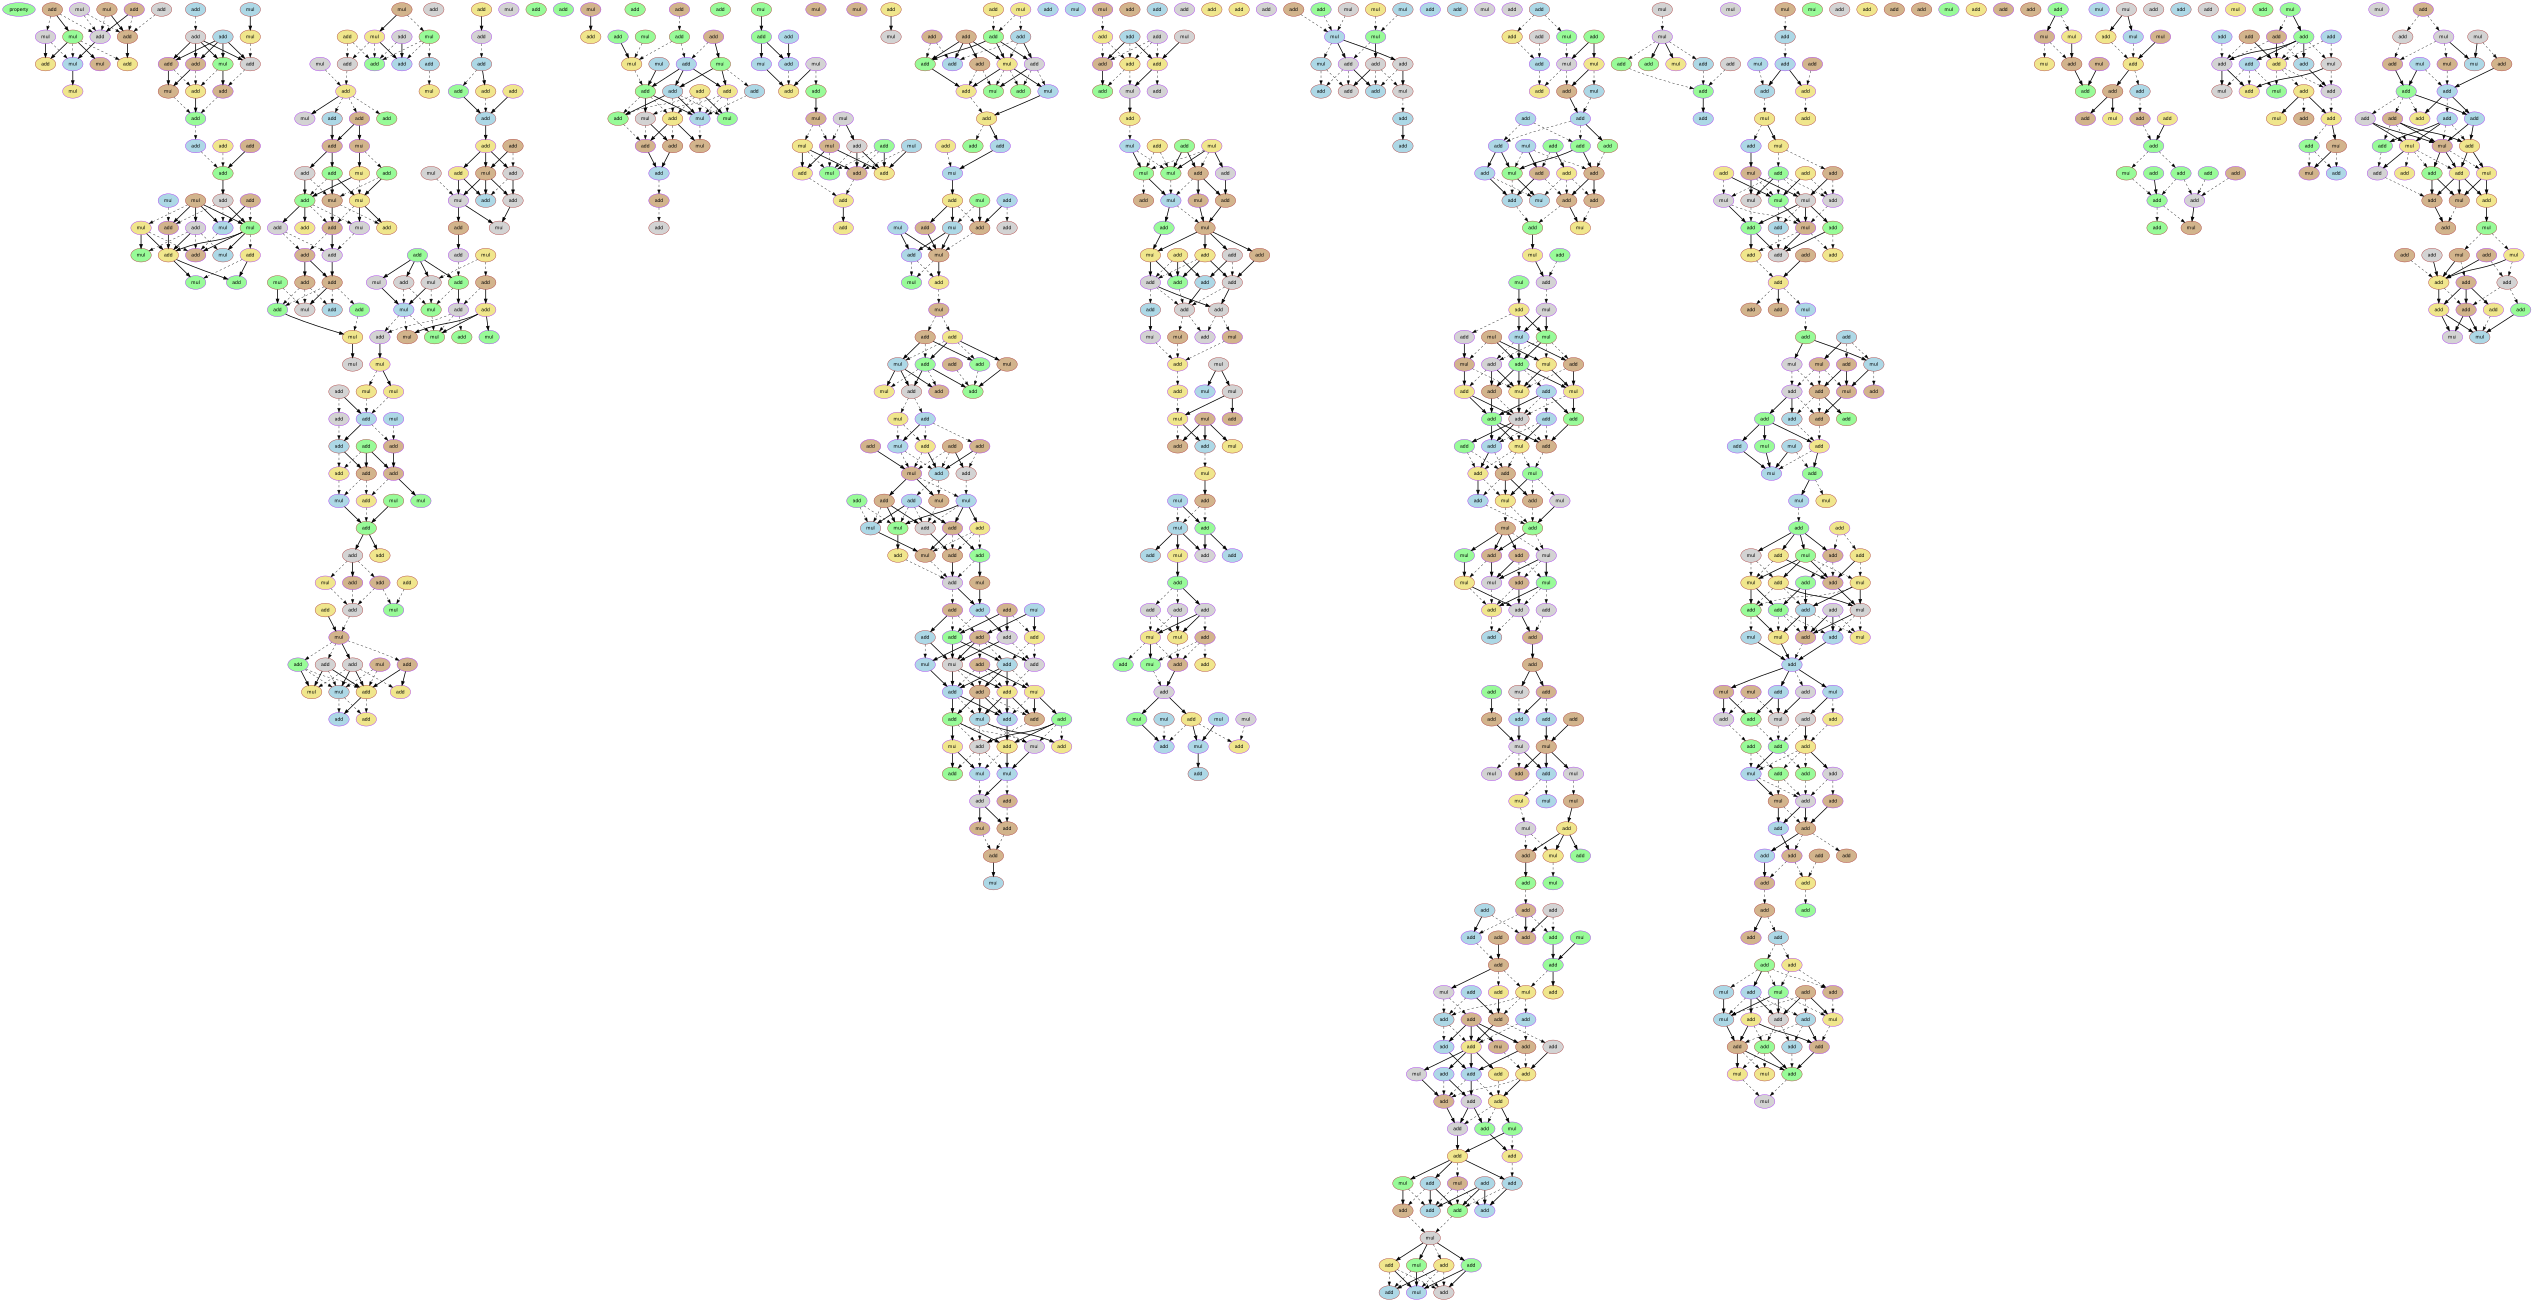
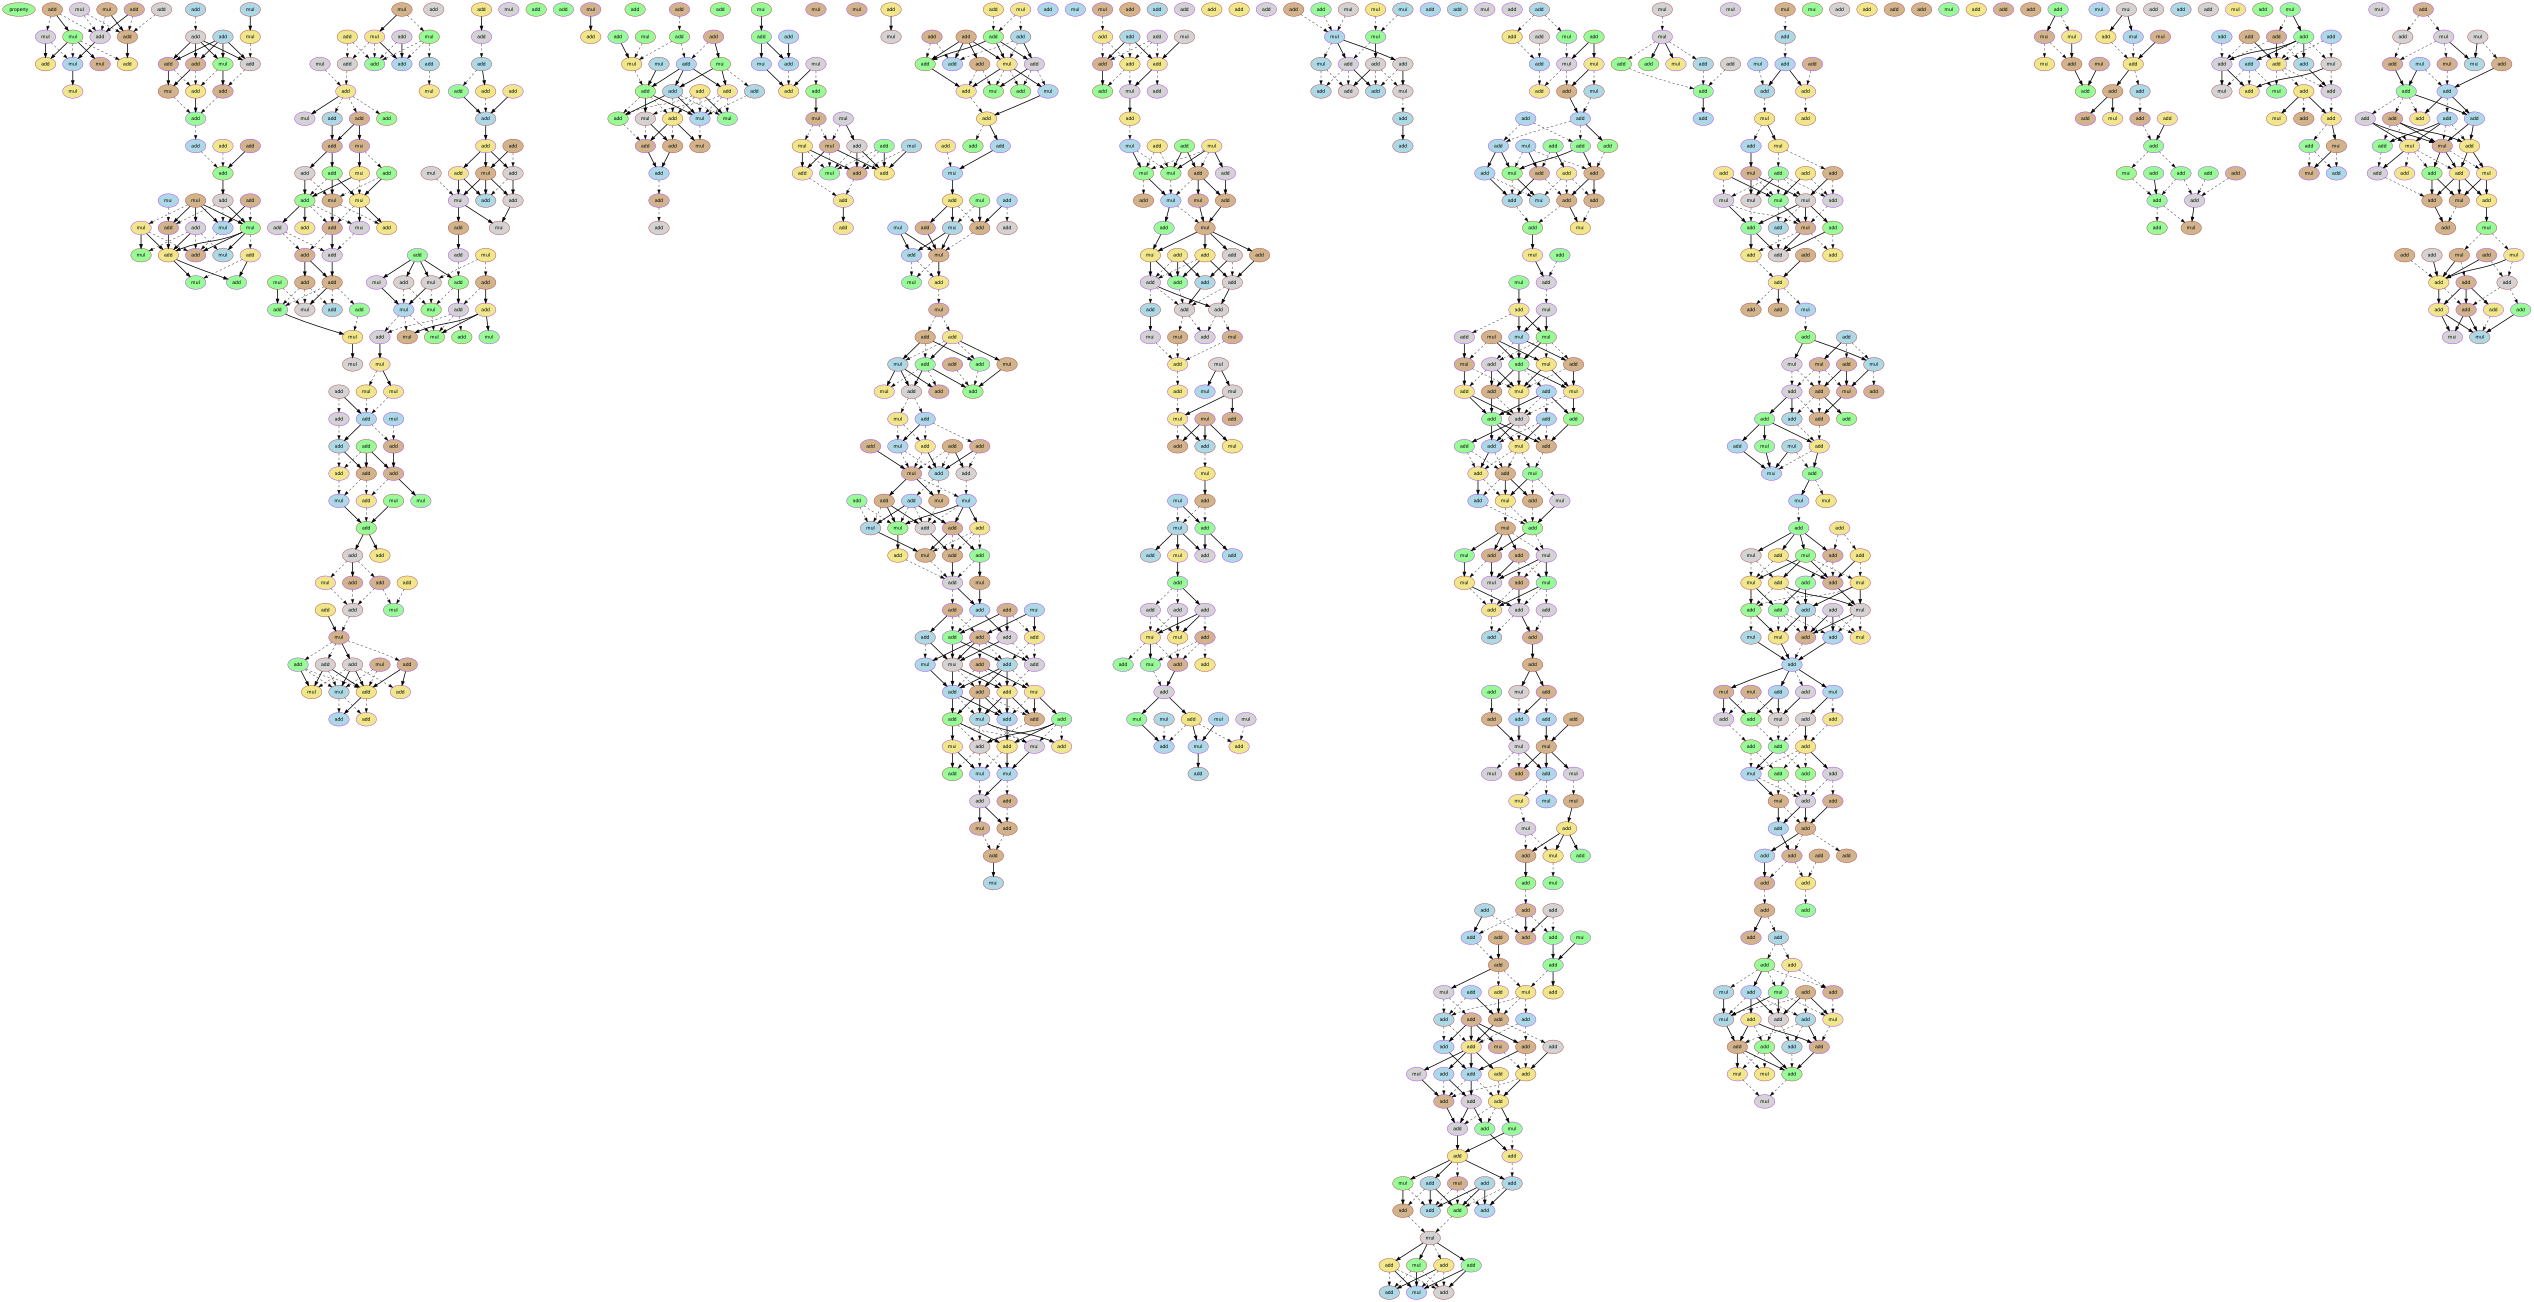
node "property": color purple -> brown
